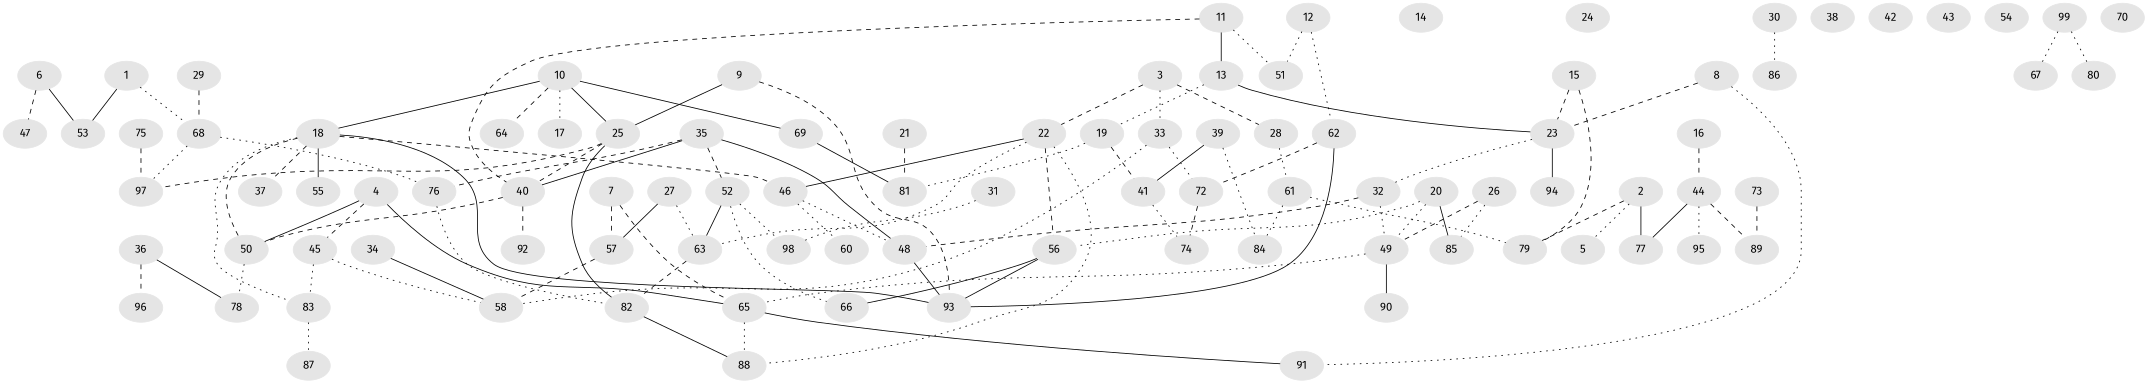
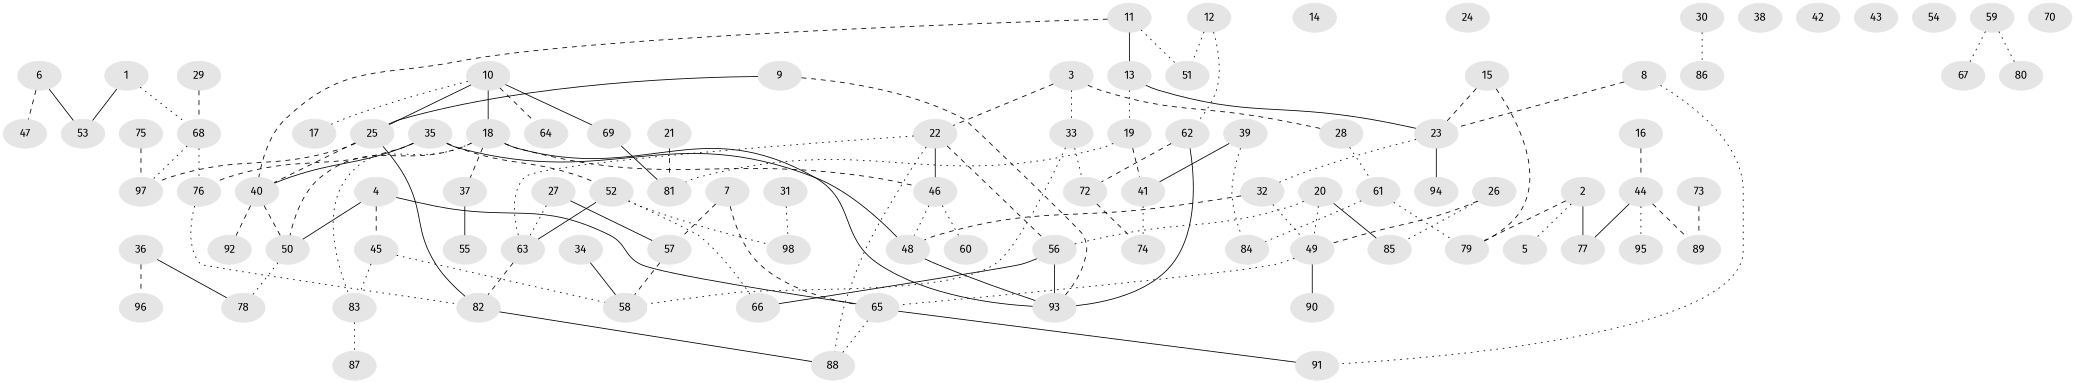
node "99": label "99" -> "59"
edge "18" -- "55": now "37" -- "55"
